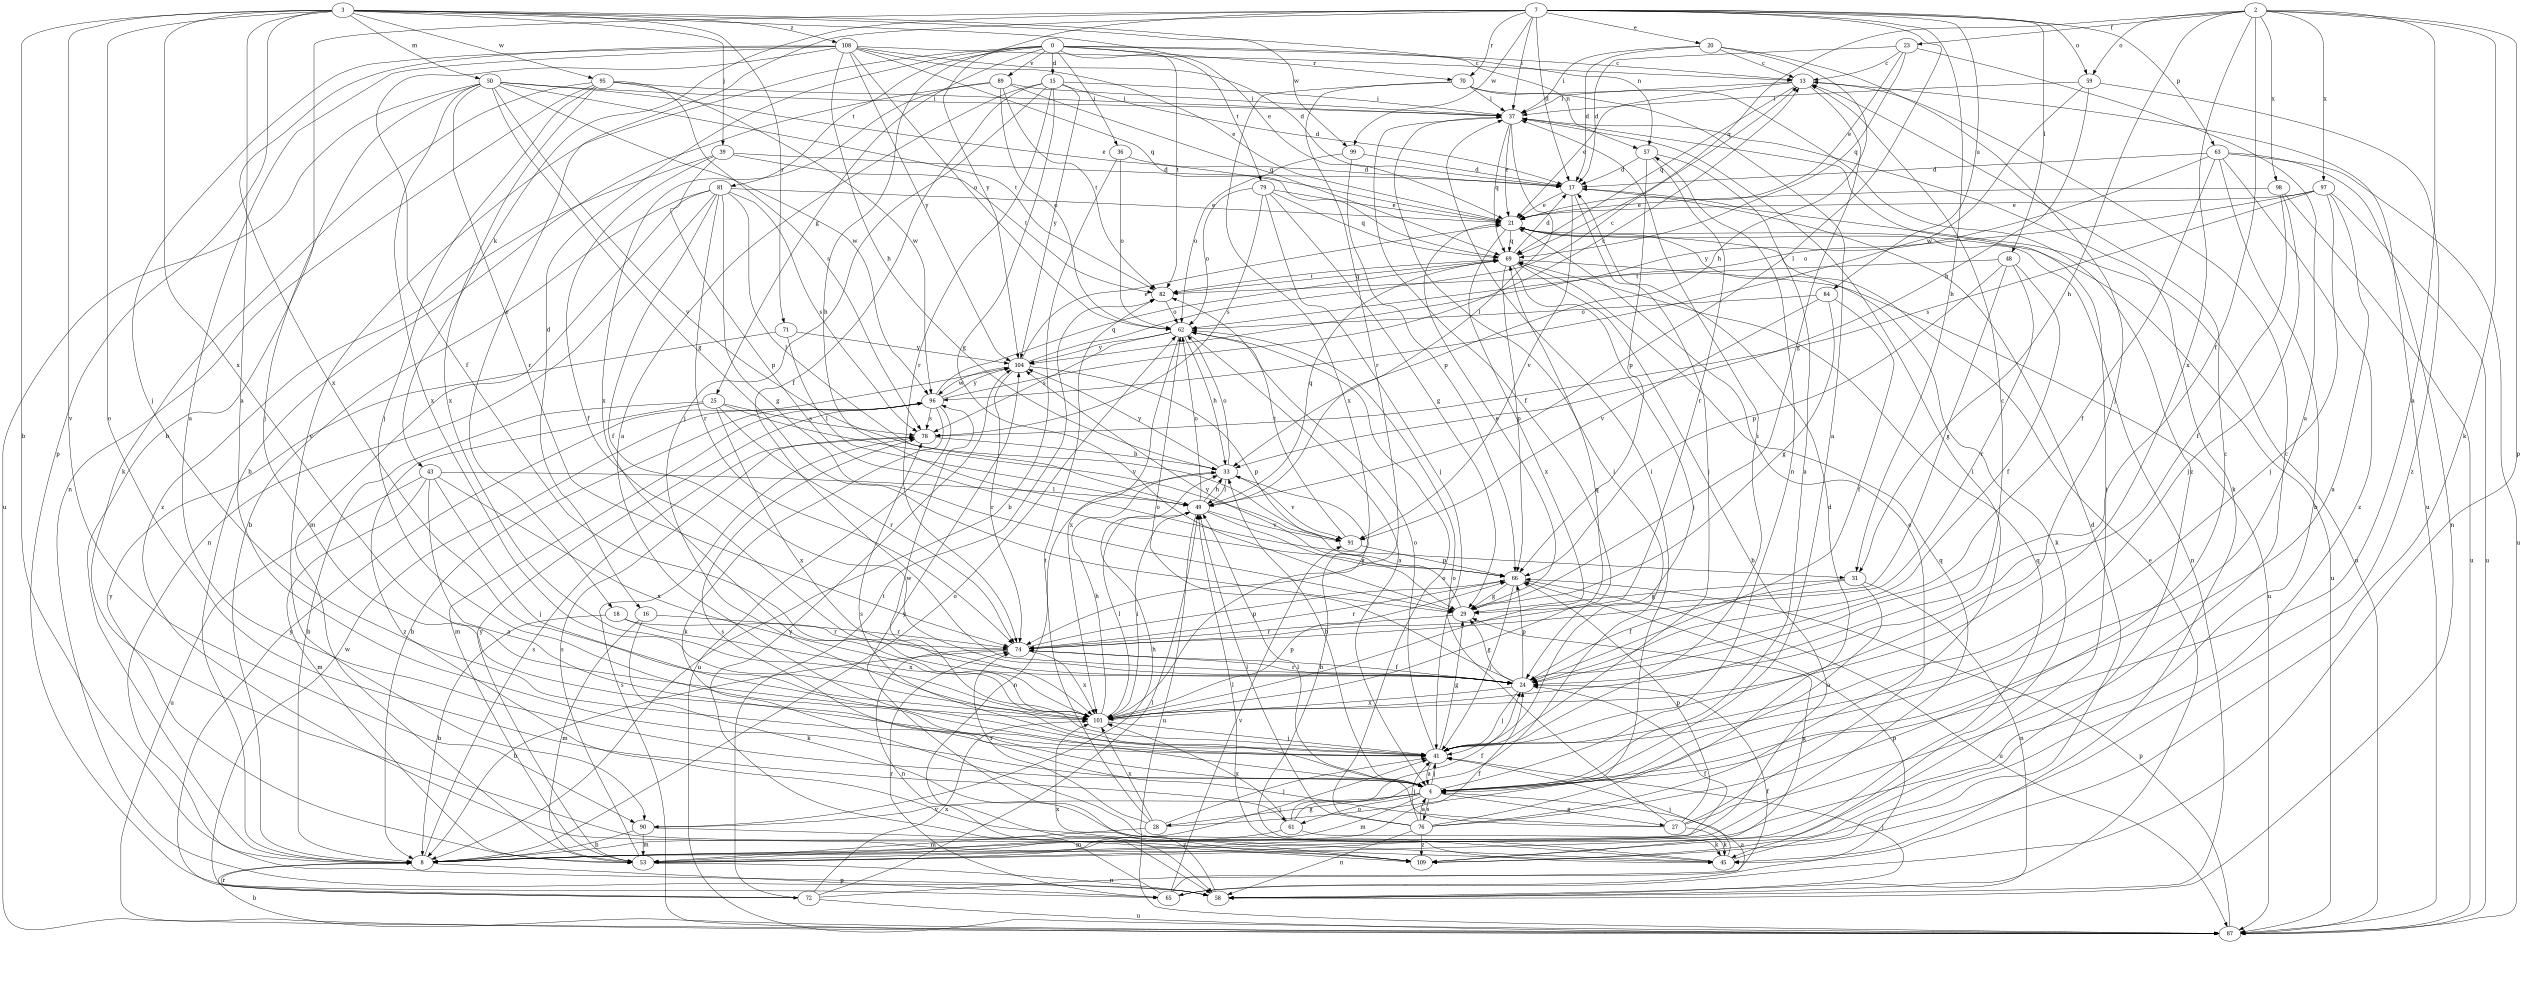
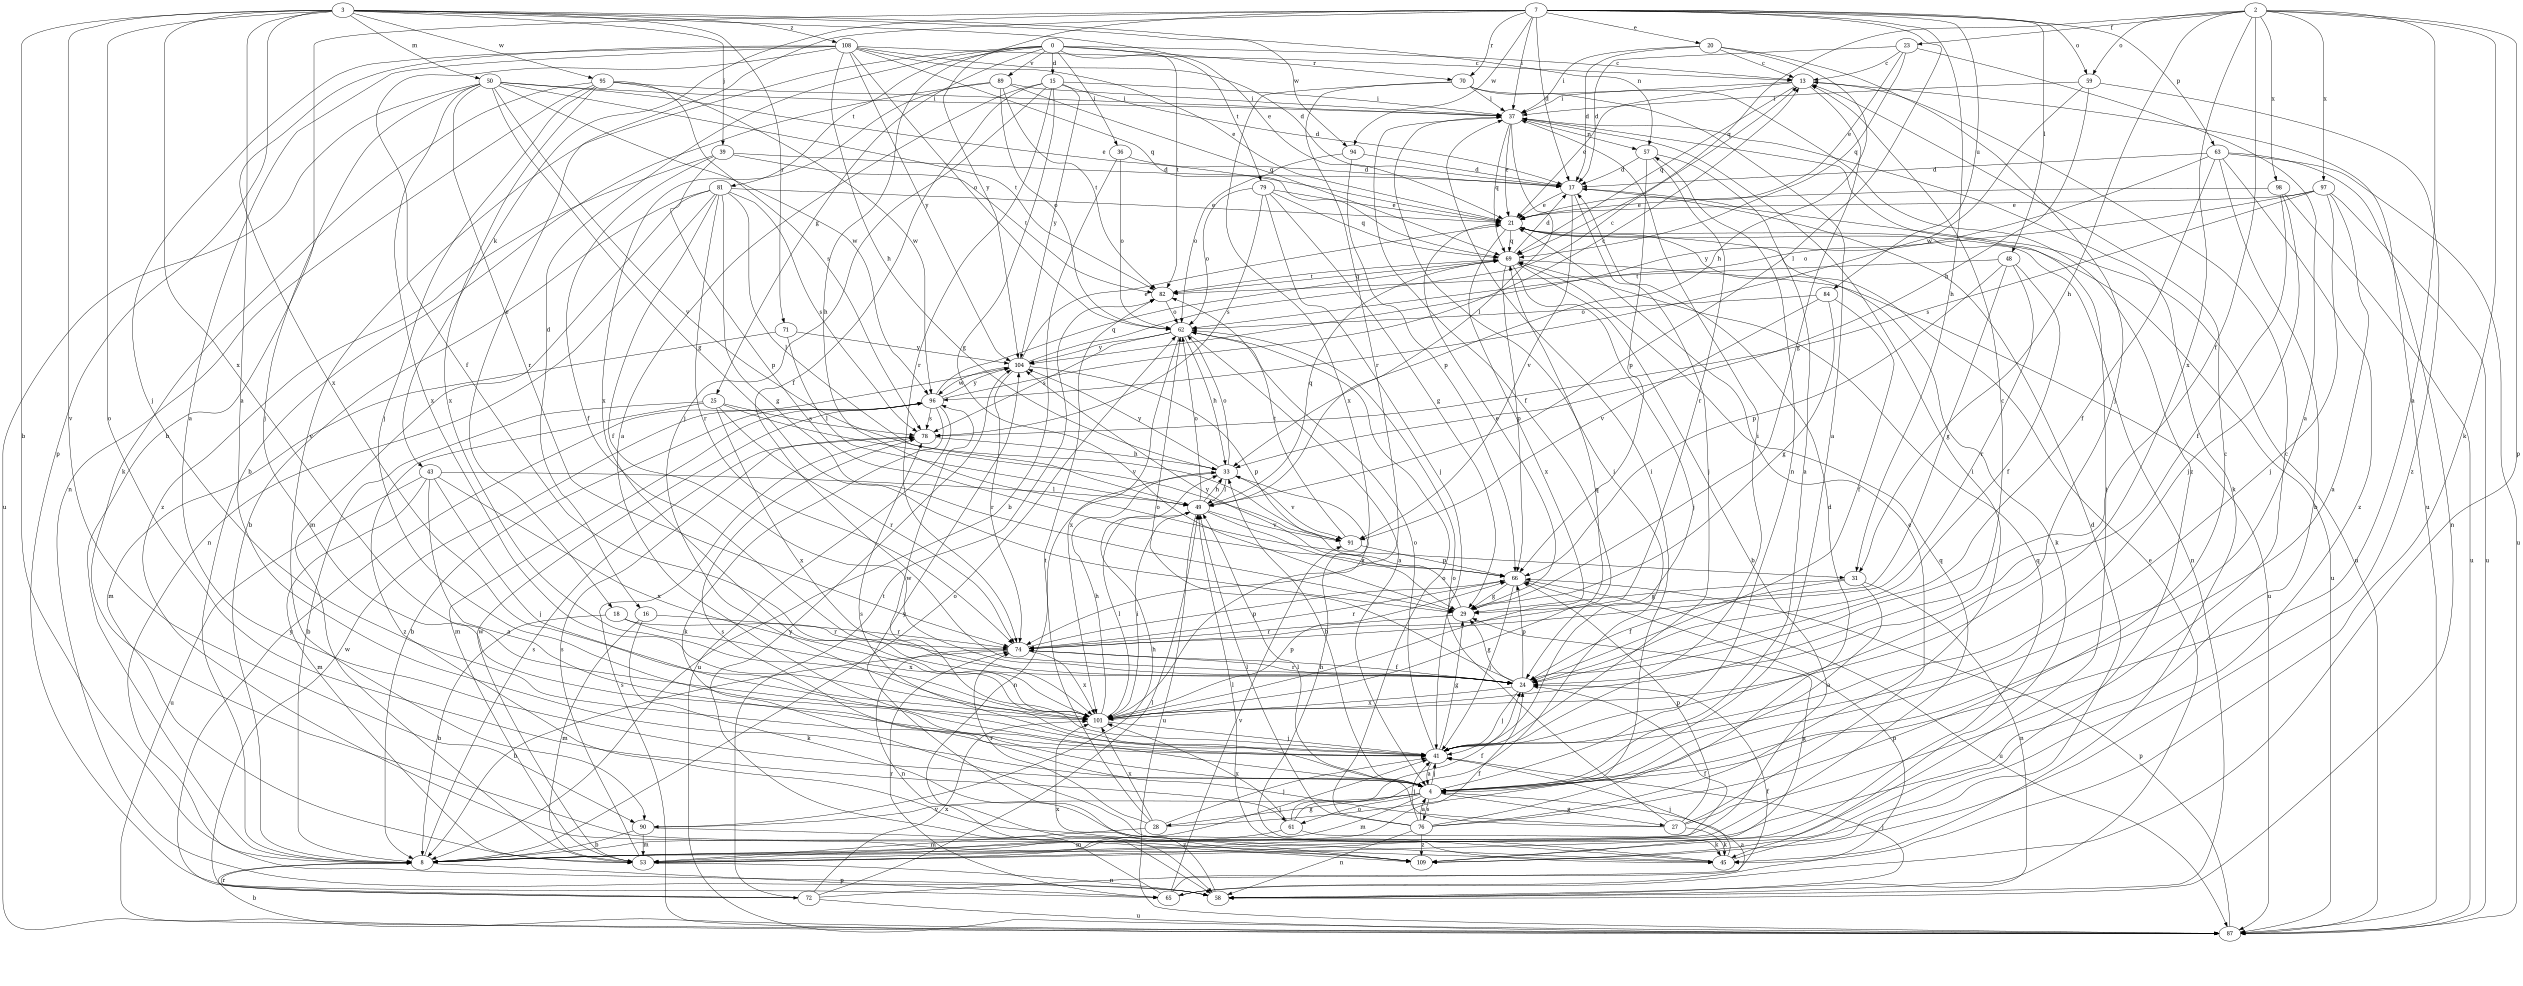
edge "0" -> "57": now "37" -> "57"
node "99": label "99" -> "94"
edge "71" -> "53": label "y" -> "m"
edge "53" -> "96": label "y" -> "w"
